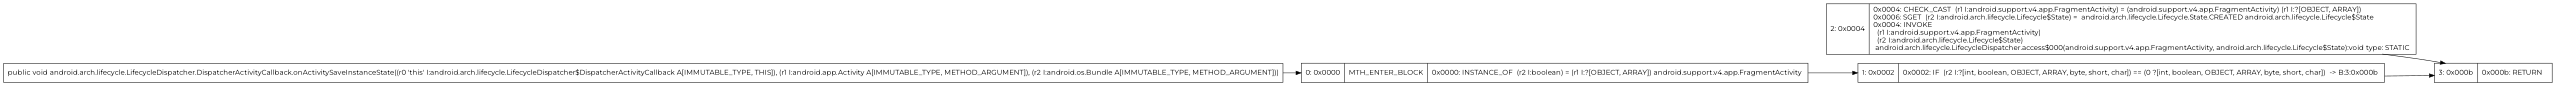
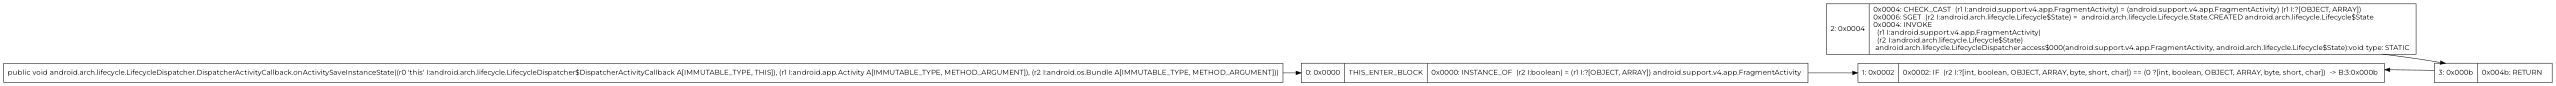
node "0: 0x0000": text "MTH_ENTER_BLOCK" -> "THIS_ENTER_BLOCK"
node "3: 0x000b": text "0x000b: RETURN" -> "0x004b: RETURN"
edge "1: 0x0002" -> "3: 0x000b": reversed
